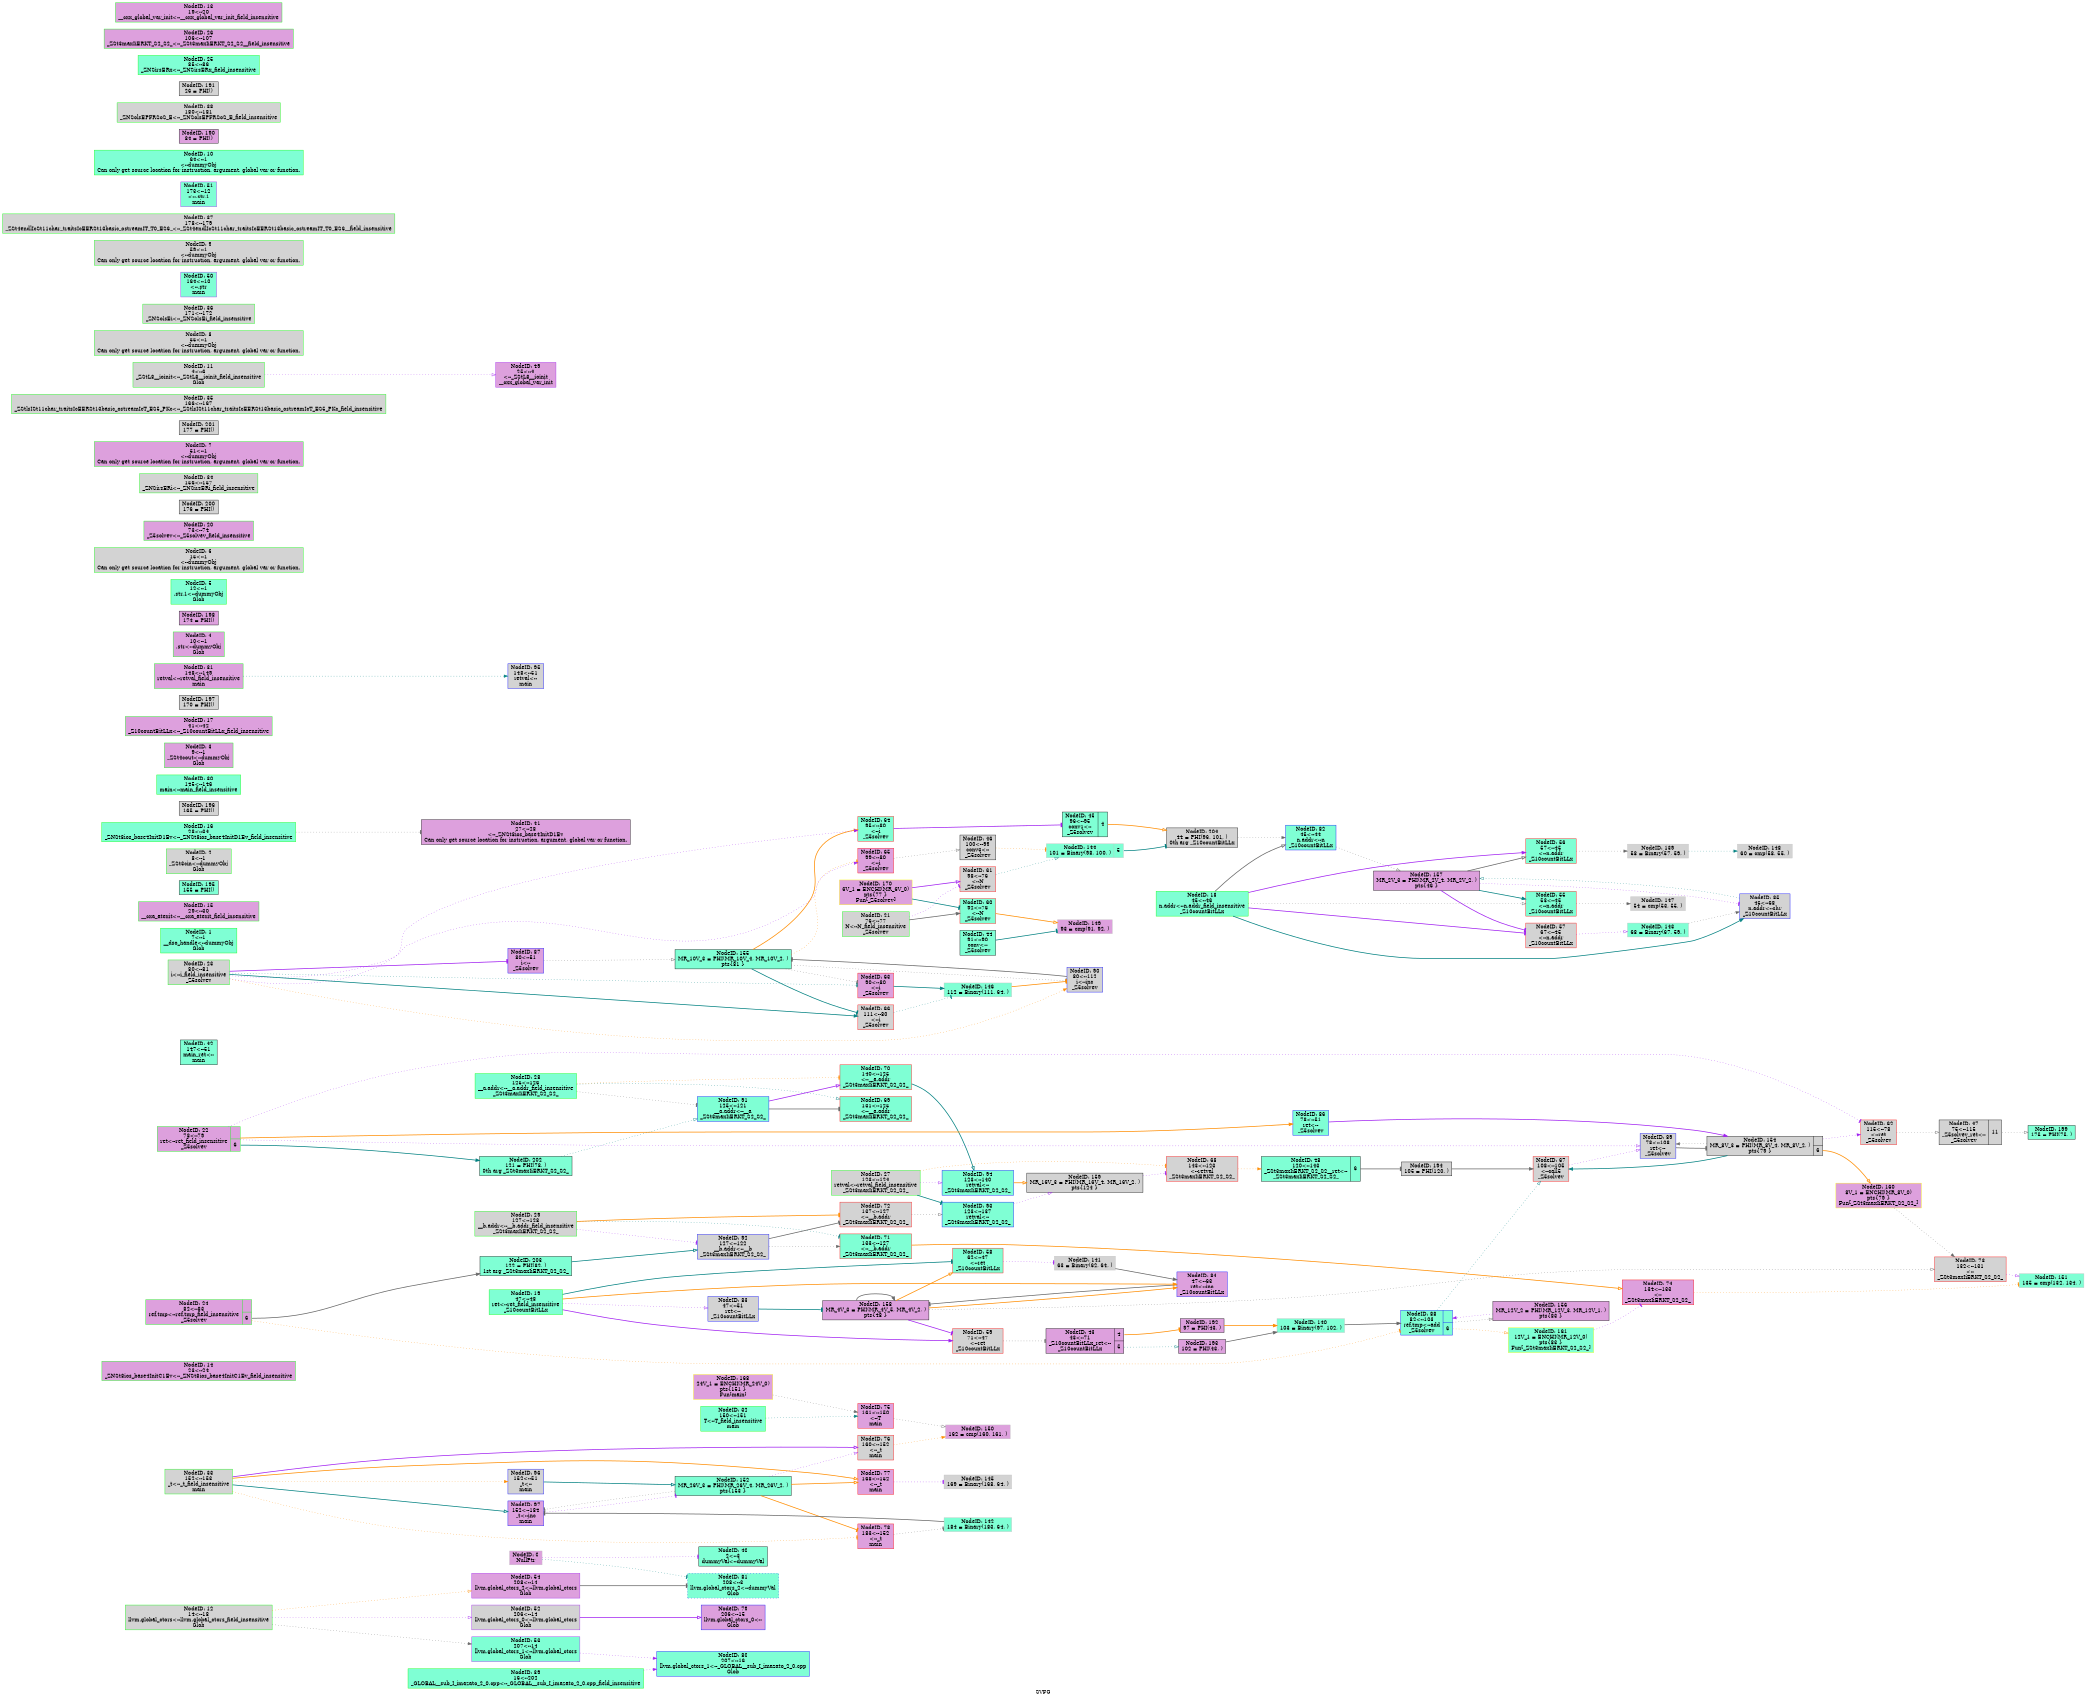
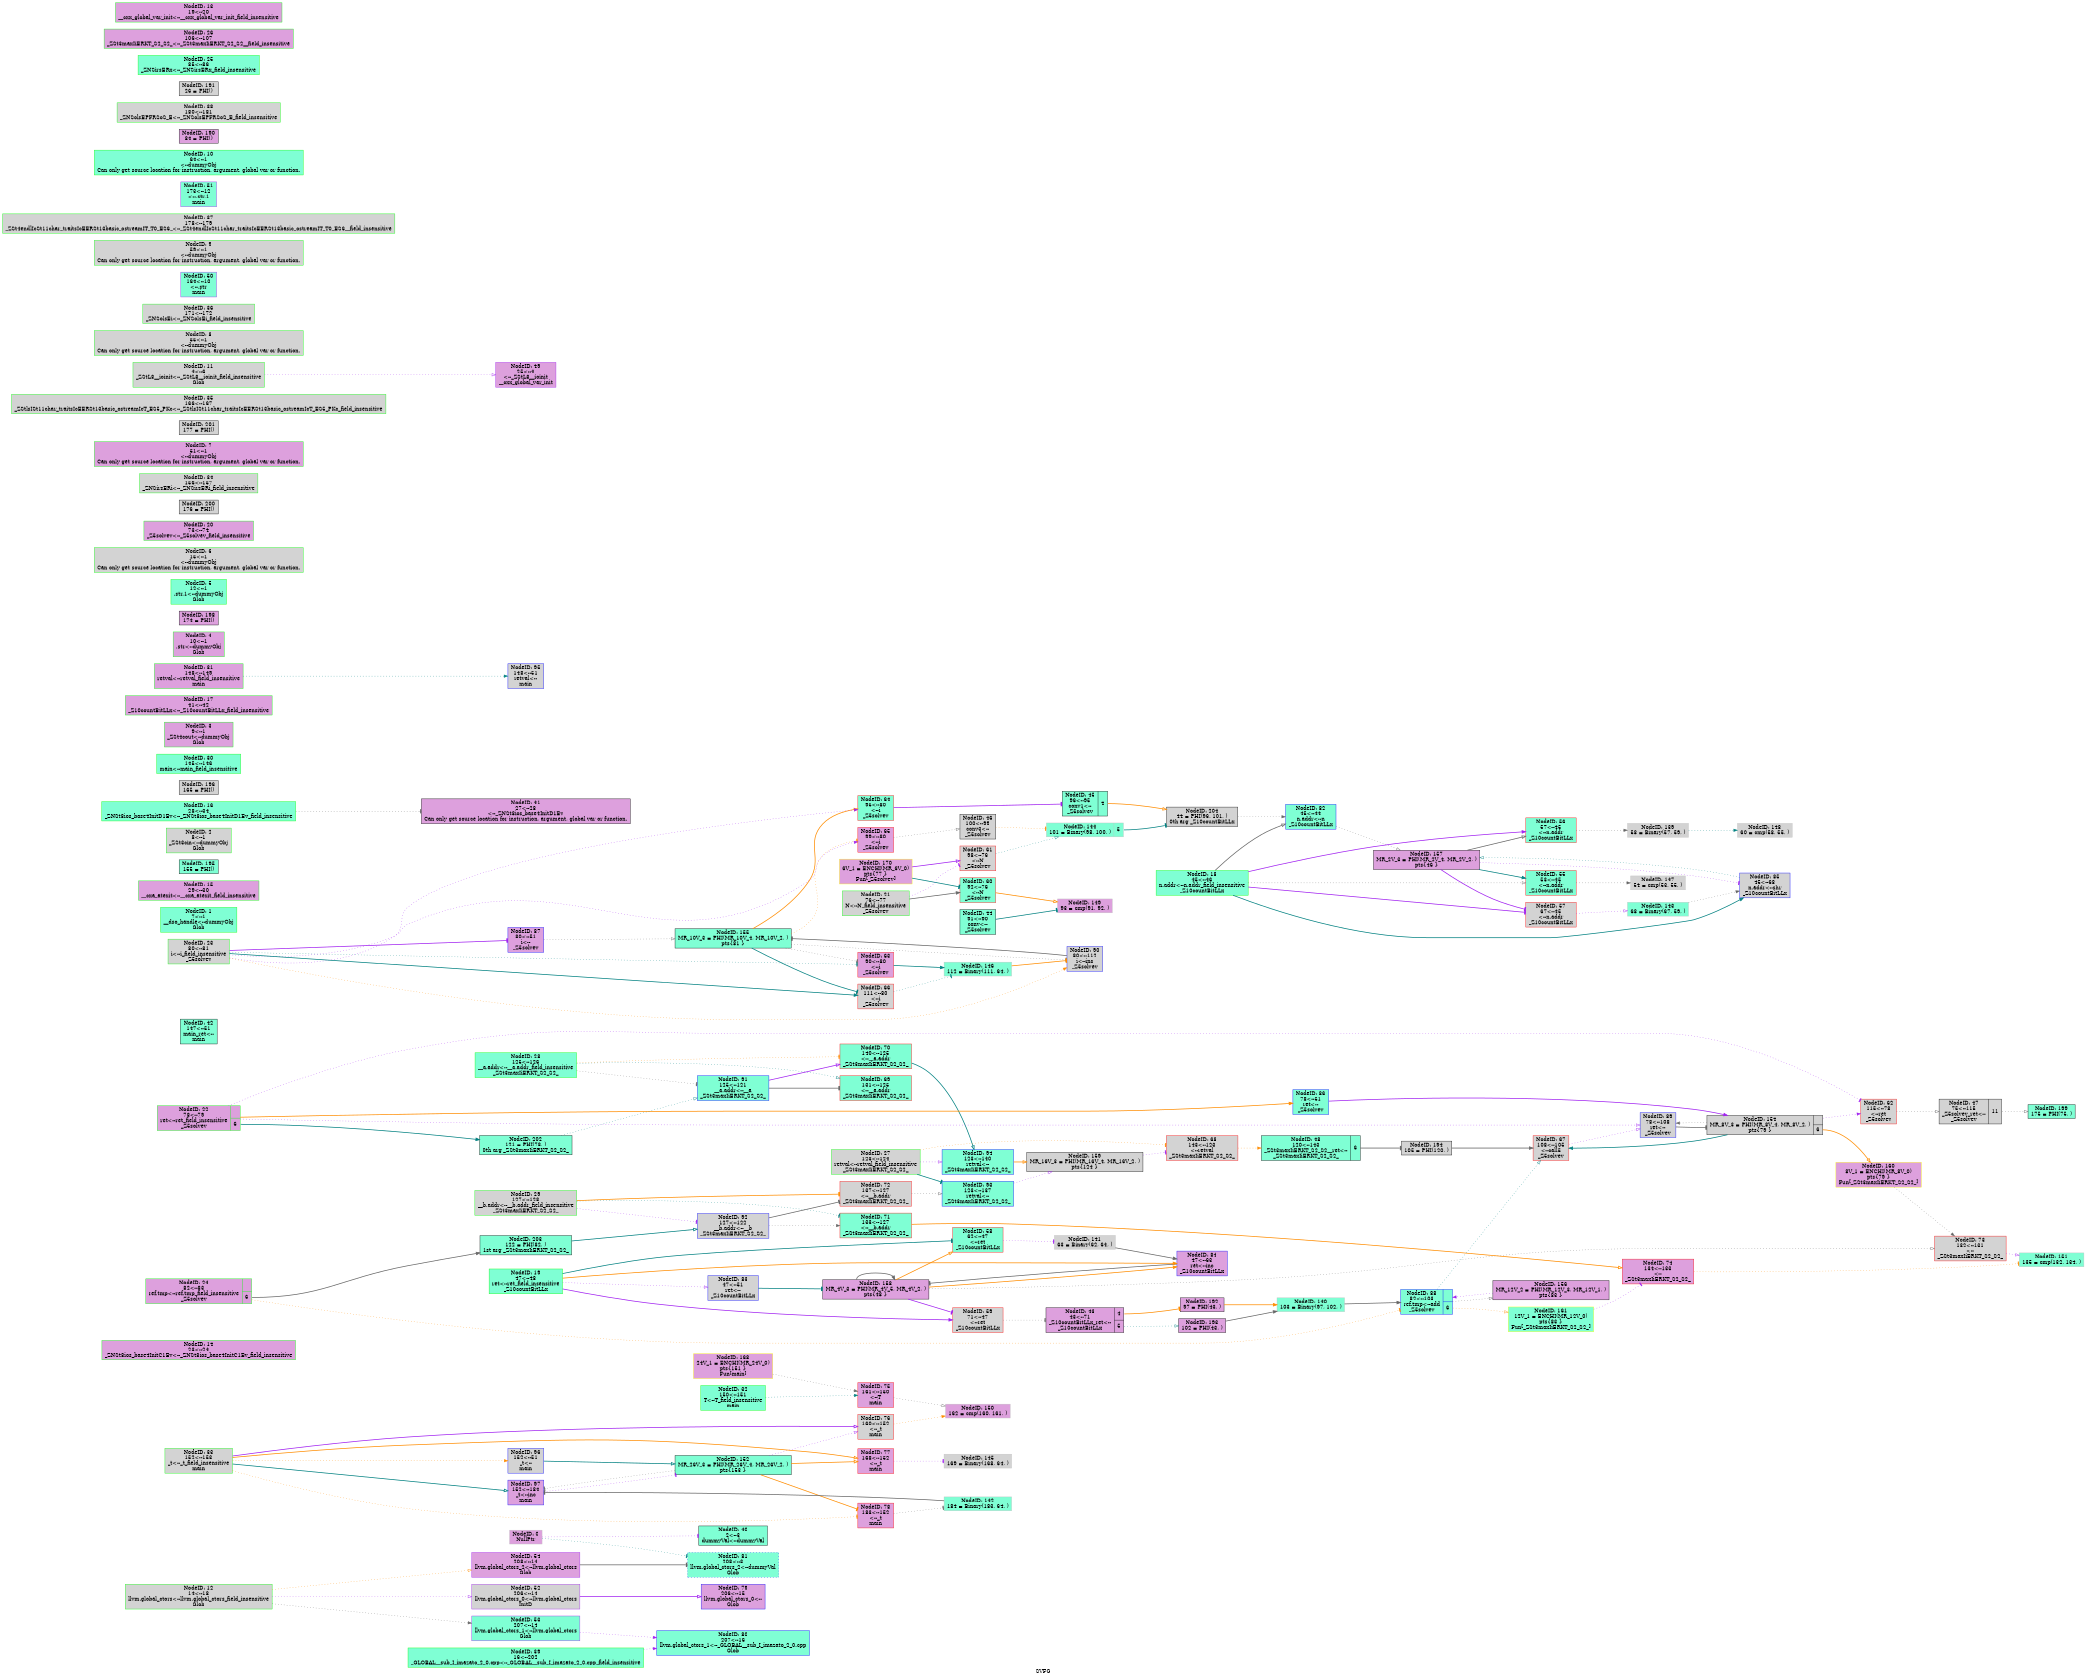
node "NodeID: 197": removed
node "NodeID: 52": text "Glob" -> "InitD"
